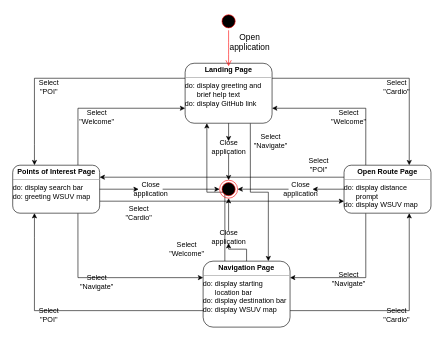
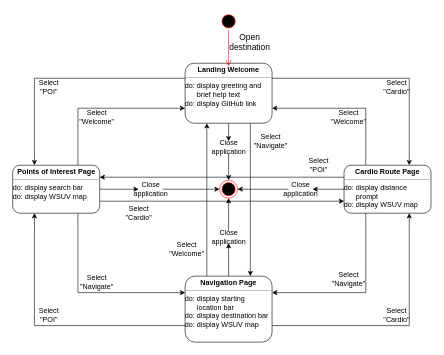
node "Open application": label "Open application" -> "Open destination"
node "Landing Page do: display greeting and brief help text do: display GitHub link": label "Landing Page do: display greeting and brief help text do: display GitHub link" -> "Landing Welcome do: display greeting and brief help text do: display GitHub link"
node "Points of Interest Page do: display search bar do: greeting WSUV map": label "Points of Interest Page do: display search bar do: greeting WSUV map" -> "Points of Interest Page do: display search bar do: display WSUV map"
node "Open Route Page do: display distance prompt do: display WSUV map": label "Open Route Page do: display distance prompt do: display WSUV map" -> "Cardio Route Page do: display distance prompt do: display WSUV map"
node "Navigation Page do: display starting location bar do: display destination bar do: display WSUV map": moved (247, 294) -> (229, 309)
